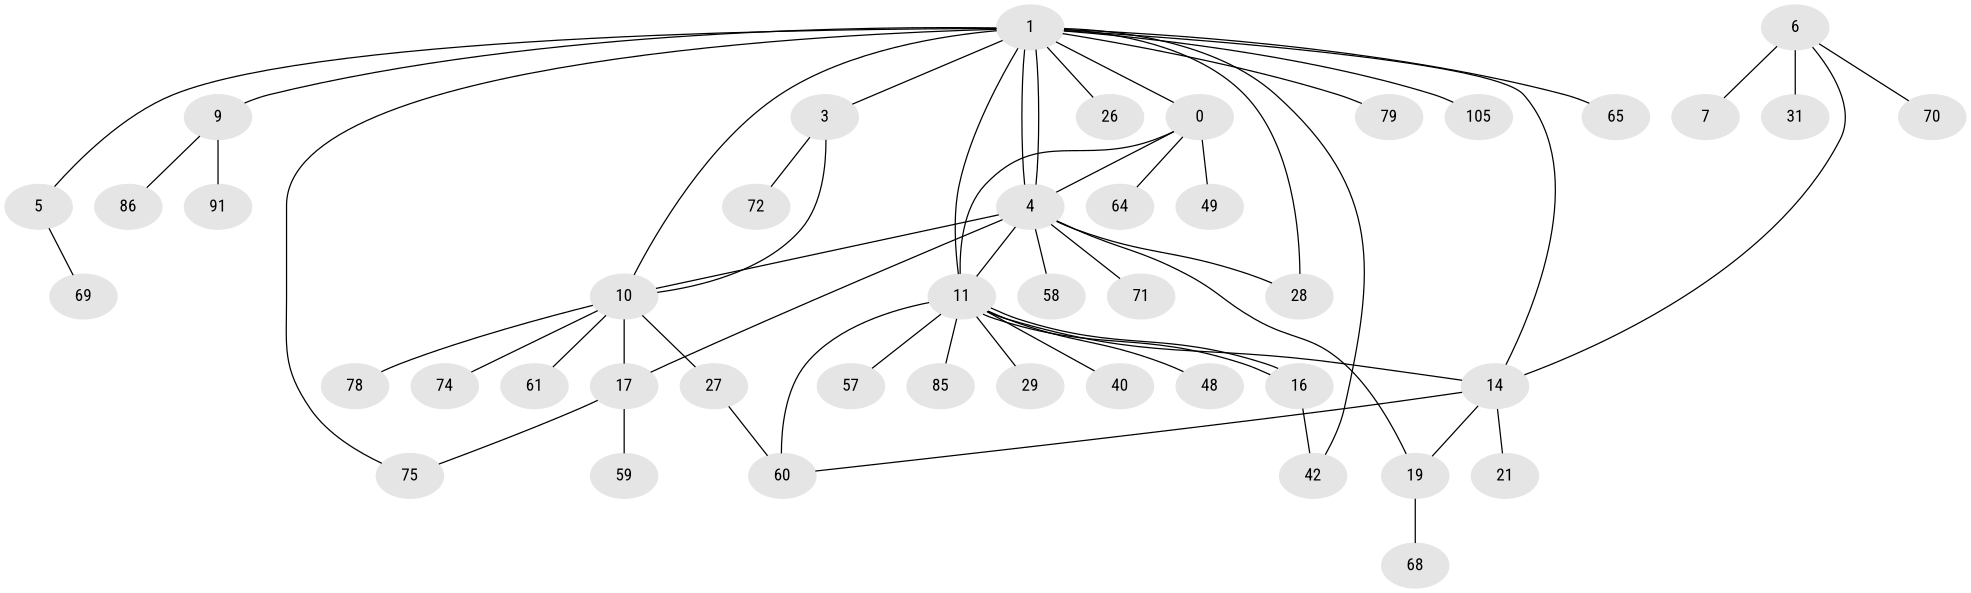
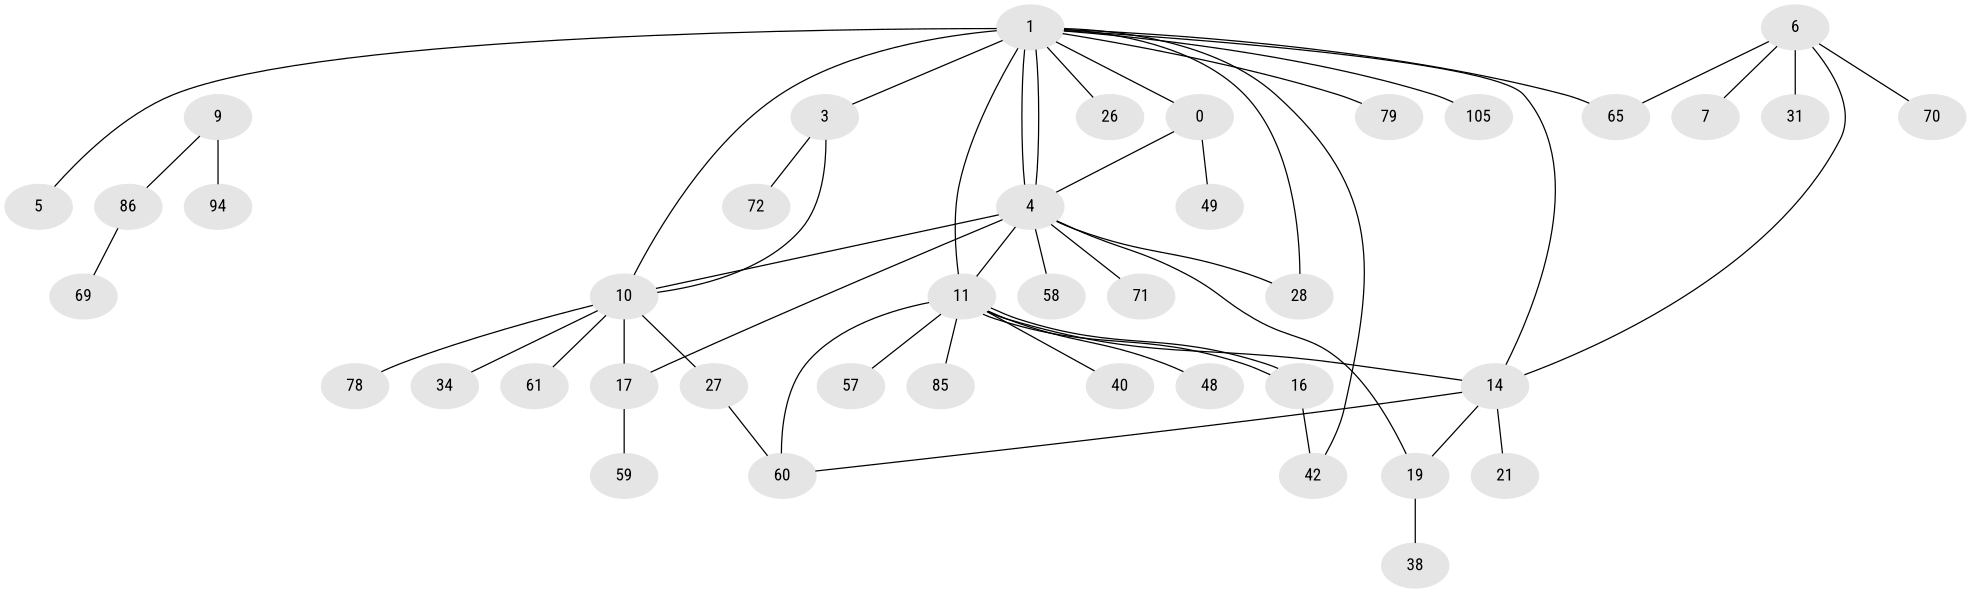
edge "1" -- "9": removed
edge "6" -- "65": added
edge "0" -- "11": removed
node "91": label "91" -> "94"
node "64": removed
edge "5" -- "69": now "86" -- "69"
node "74": label "74" -> "34"
node "29": removed
node "75": removed
node "68": label "68" -> "38"
